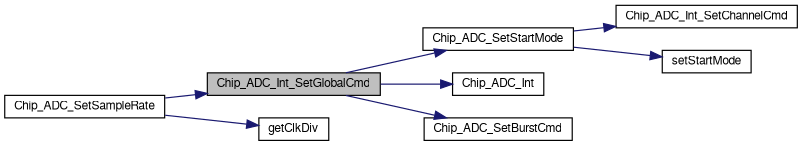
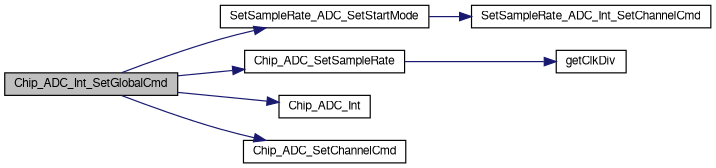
node "Chip_ADC_Int_SetChannelCmd": label "Chip_ADC_Int_SetChannelCmd" -> "SetSampleRate_ADC_Int_SetChannelCmd"
node "Chip_ADC_SetStartMode": label "Chip_ADC_SetStartMode" -> "SetSampleRate_ADC_SetStartMode"
node "setStartMode": removed
edge "Chip_ADC_SetSampleRate" -> "Chip_ADC_Int_SetGlobalCmd": reversed
node "Chip_ADC_SetBurstCmd": label "Chip_ADC_SetBurstCmd" -> "Chip_ADC_SetChannelCmd"
